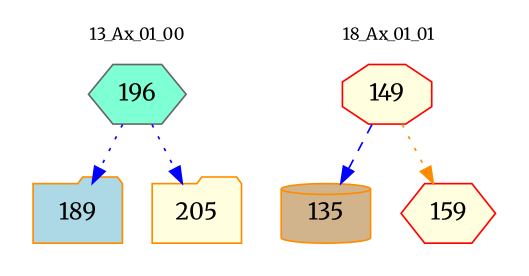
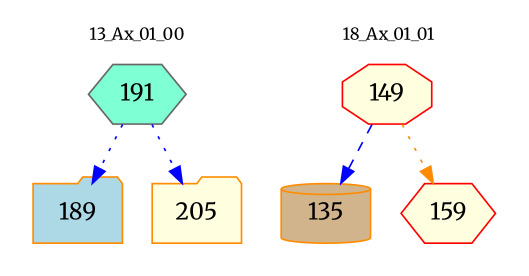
node "196": label "196" -> "191"
